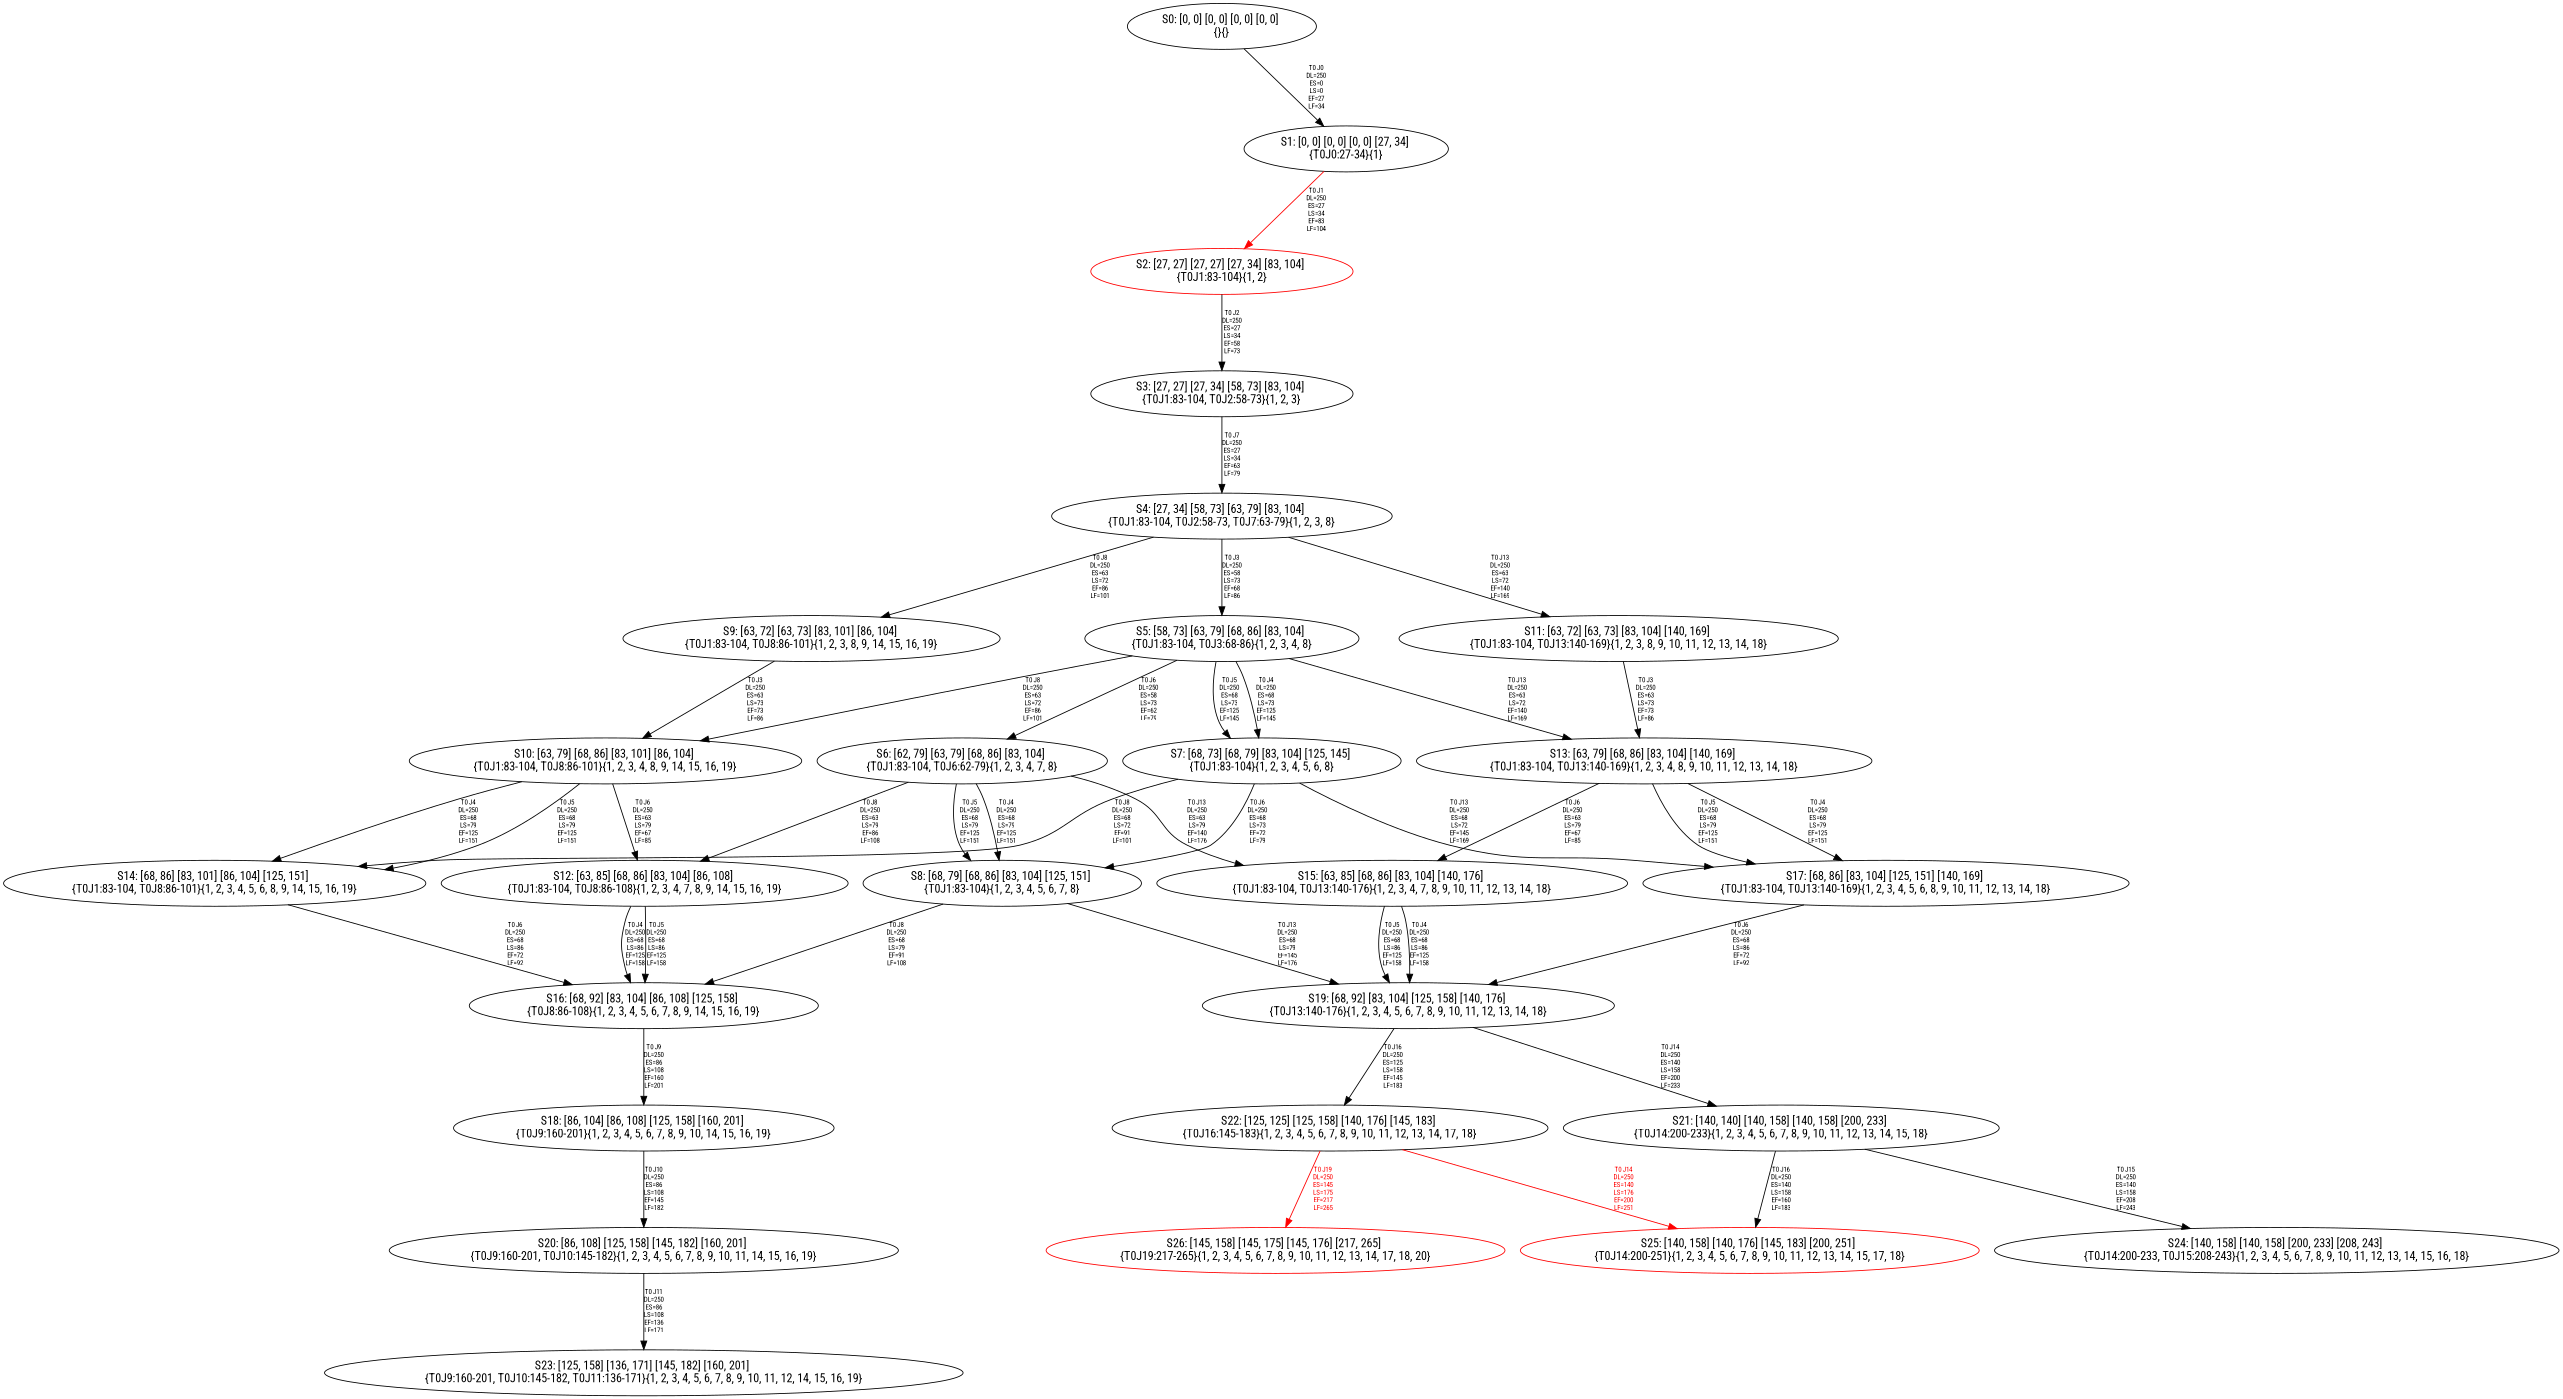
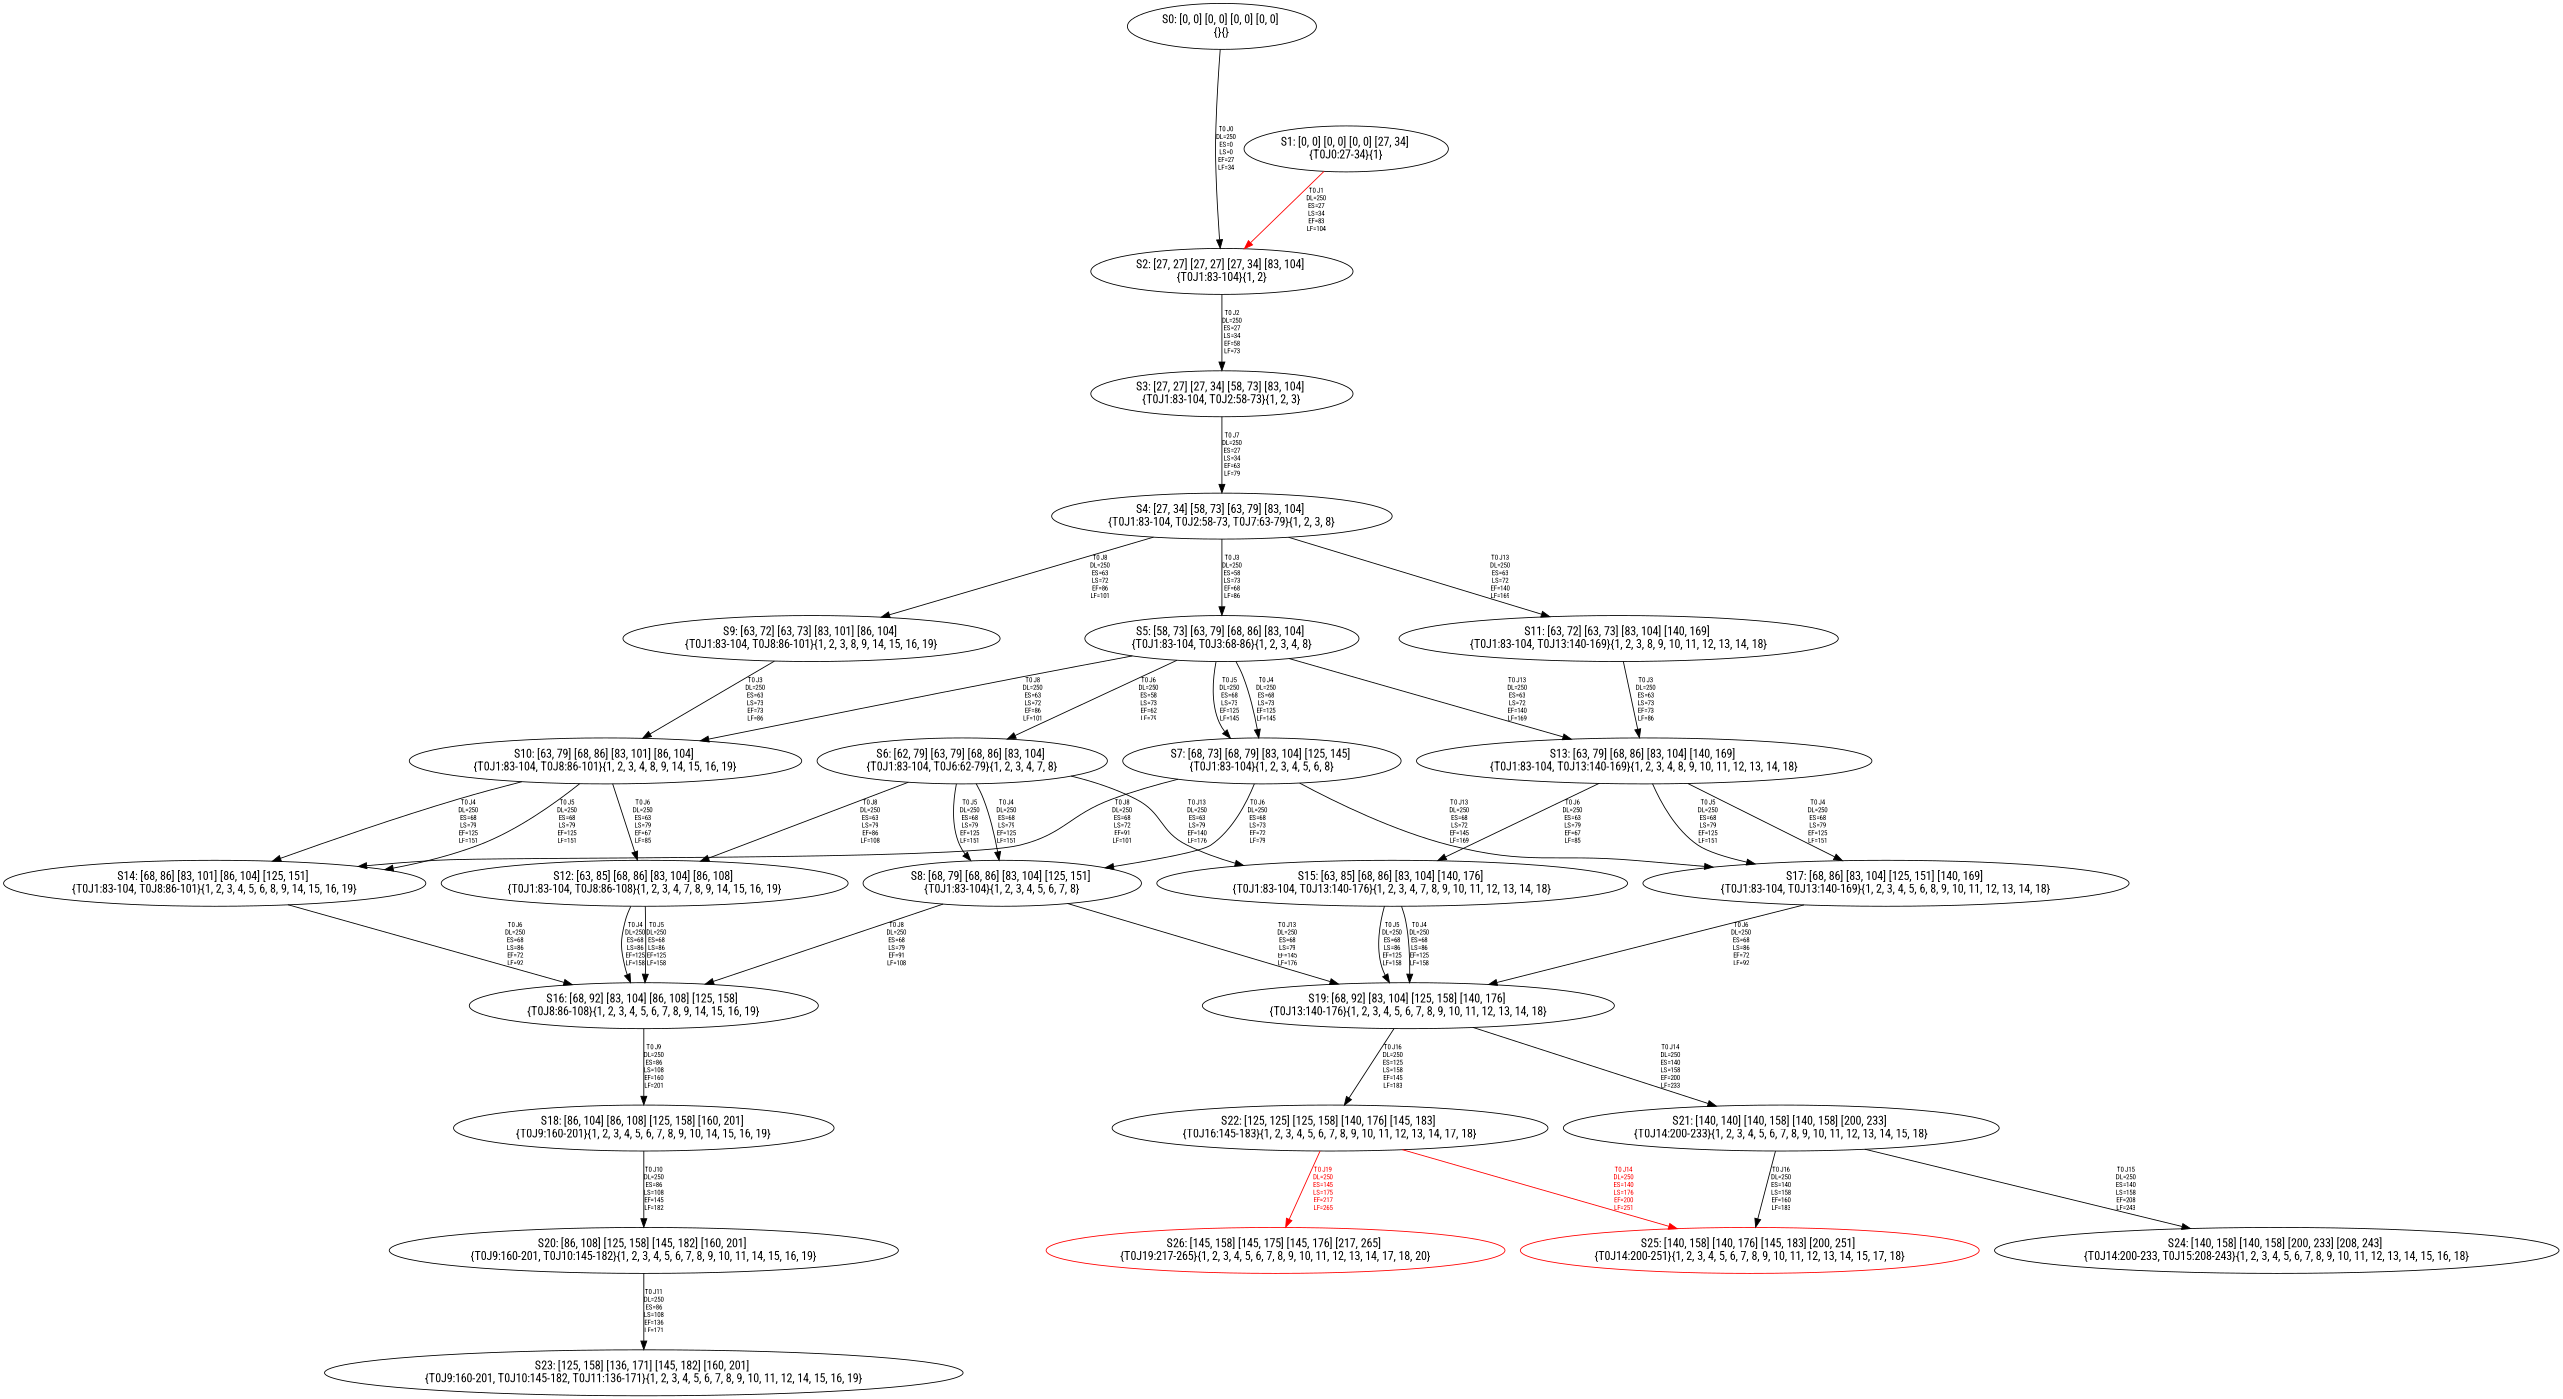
edge "S0: [0, 0] [0, 0] [0, 0] [0, 0] {}{}" -> "S1: [0, 0] [0, 0] [0, 0] [27, 34] {T0J0:27-34}{1}": now "S0: [0, 0] [0, 0] [0, 0] [0, 0] {}{}" -> "S2: [27, 27] [27, 27] [27, 34] [83, 104] {T0J1:83-104}{1, 2}"
node "S2: [27, 27] [27, 27] [27, 34] [83, 104] {T0J1:83-104}{1, 2}": color Red -> black
